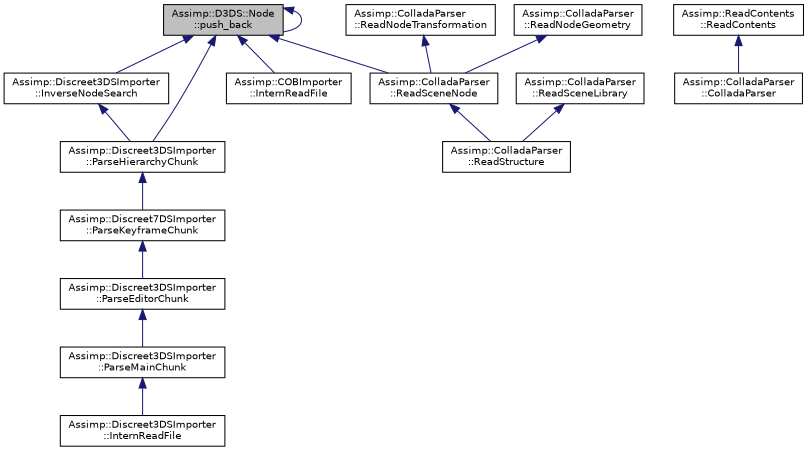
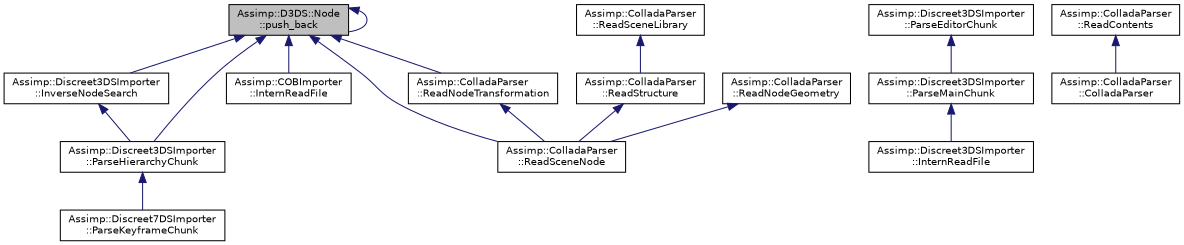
node "Assimp::ReadContents ::ReadContents": label "Assimp::ReadContents ::ReadContents" -> "Assimp::ColladaParser ::ReadContents"
edge "Assimp::ColladaParser ::ReadNodeTransformation" -> "Assimp::D3DS::Node ::push_back": added
edge "Assimp::ColladaParser ::ReadStructure" -> "Assimp::ColladaParser ::ReadSceneNode": reversed
edge "Assimp::Discreet3DSImporter ::ParseEditorChunk" -> "Assimp::Discreet7DSImporter ::ParseKeyframeChunk": removed
